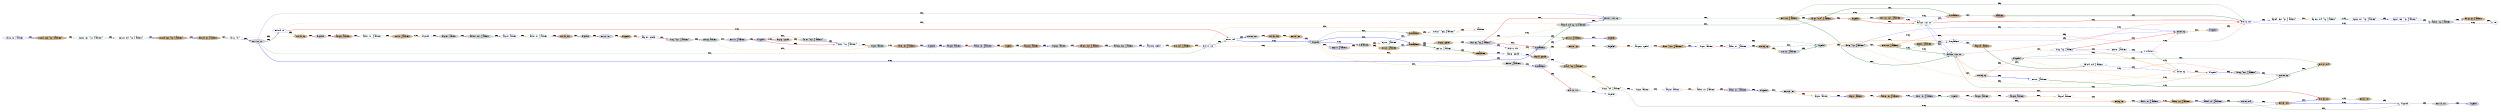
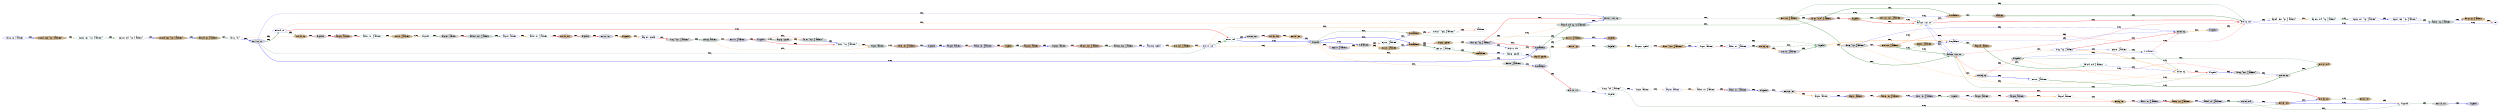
node "ldr x19 , [ x8 , # address ]": removed
